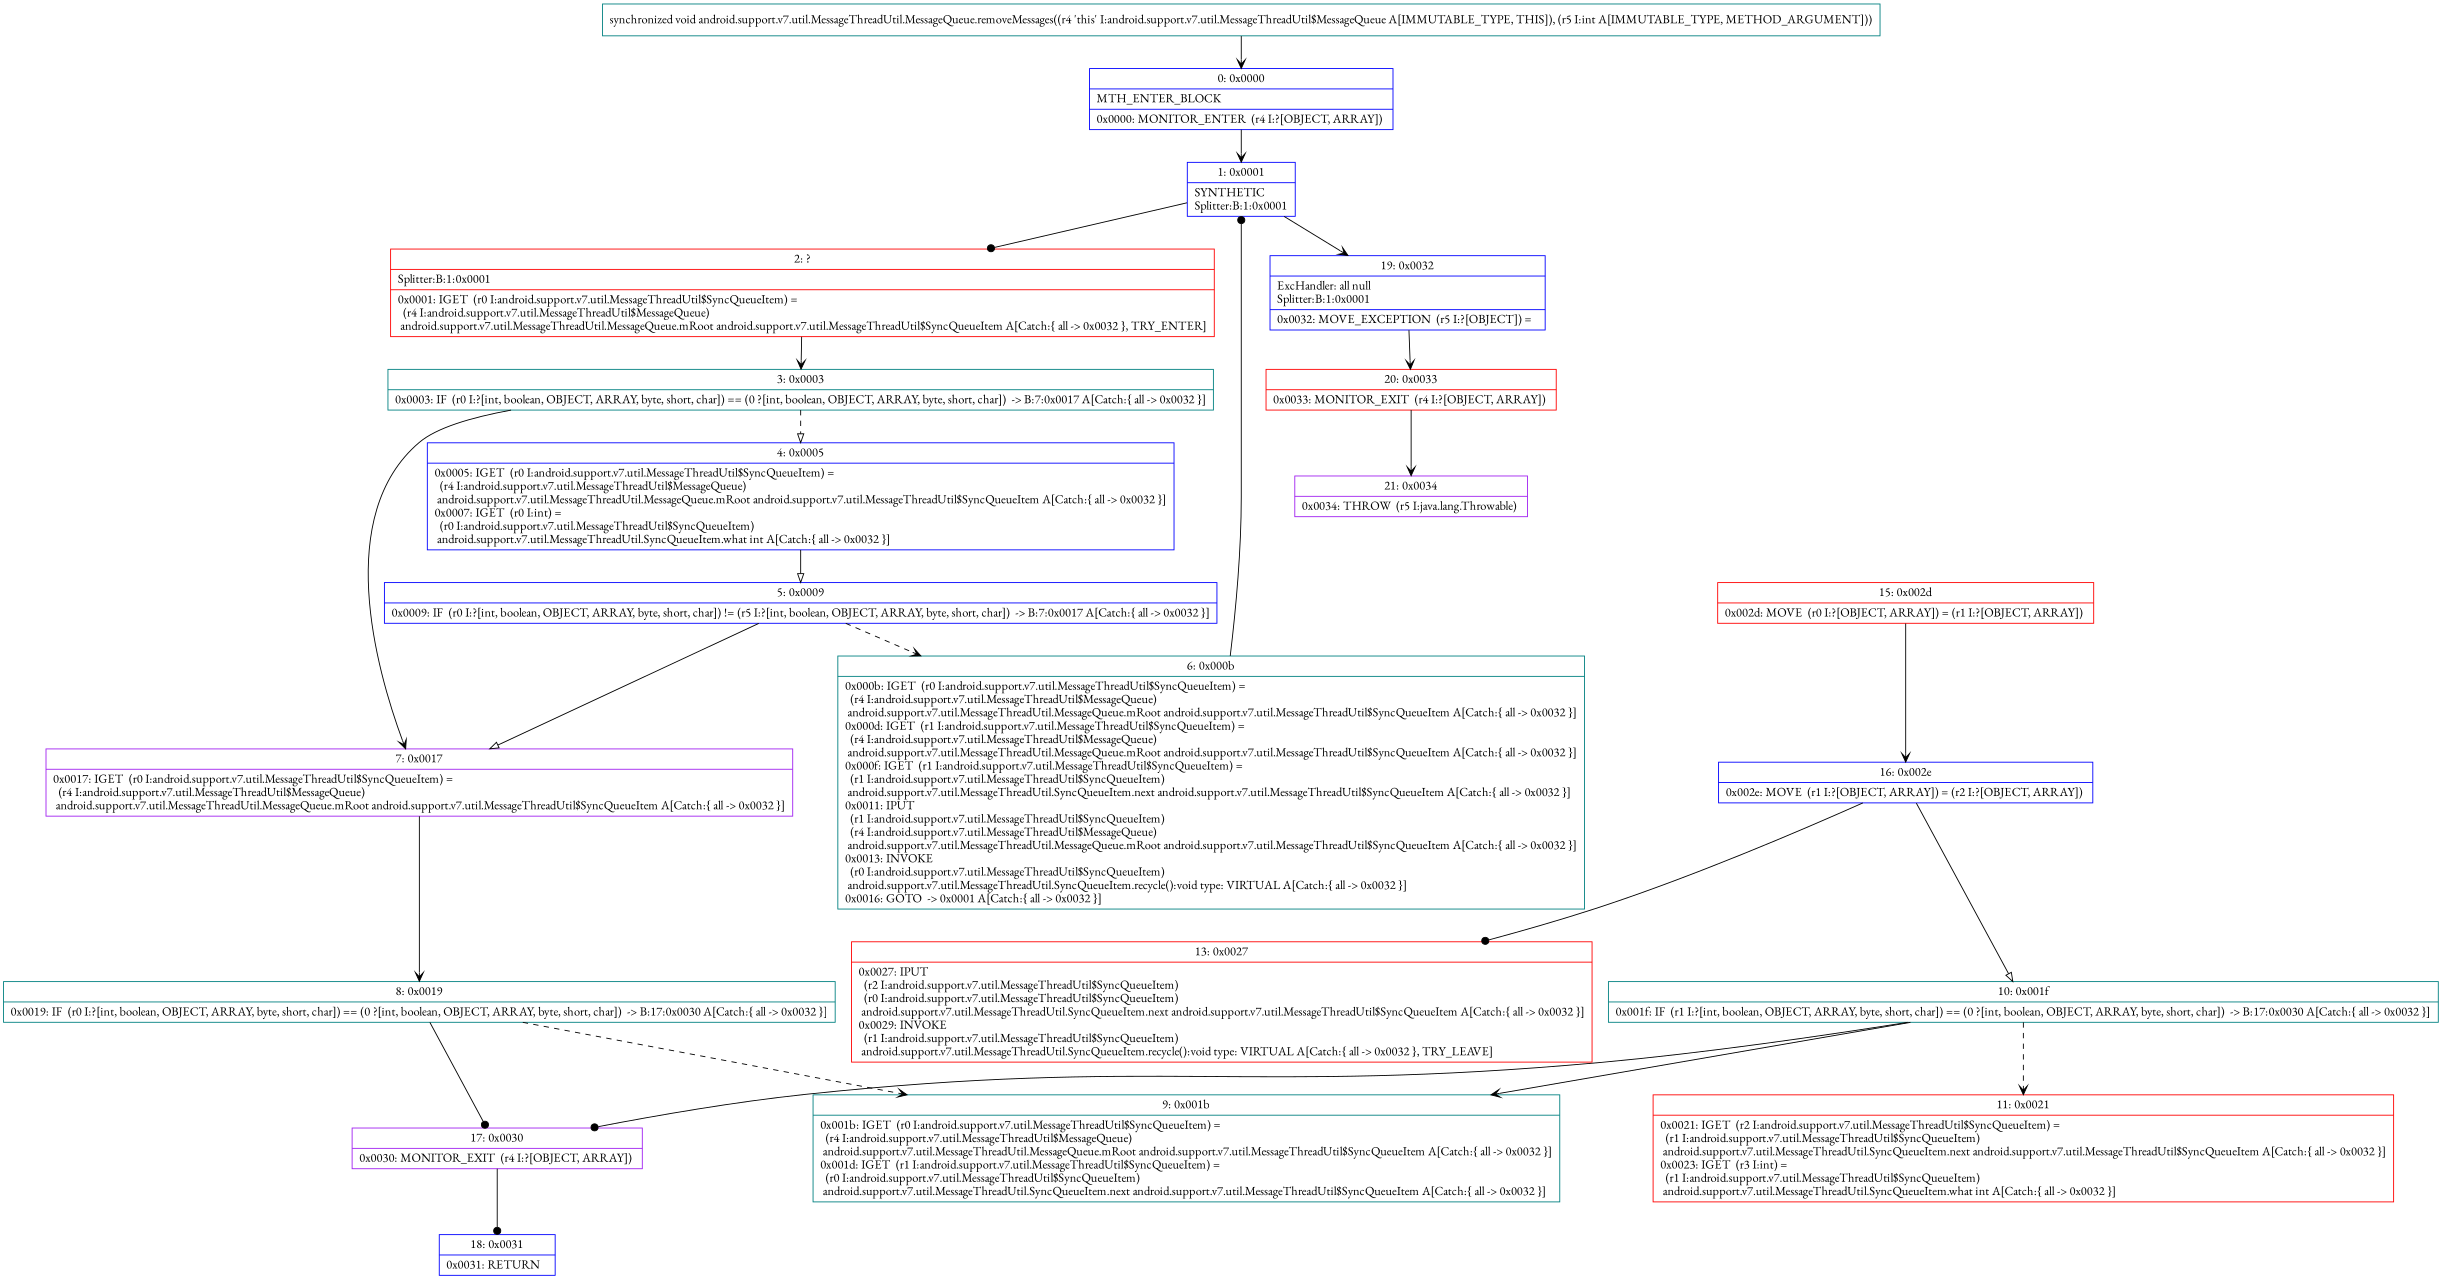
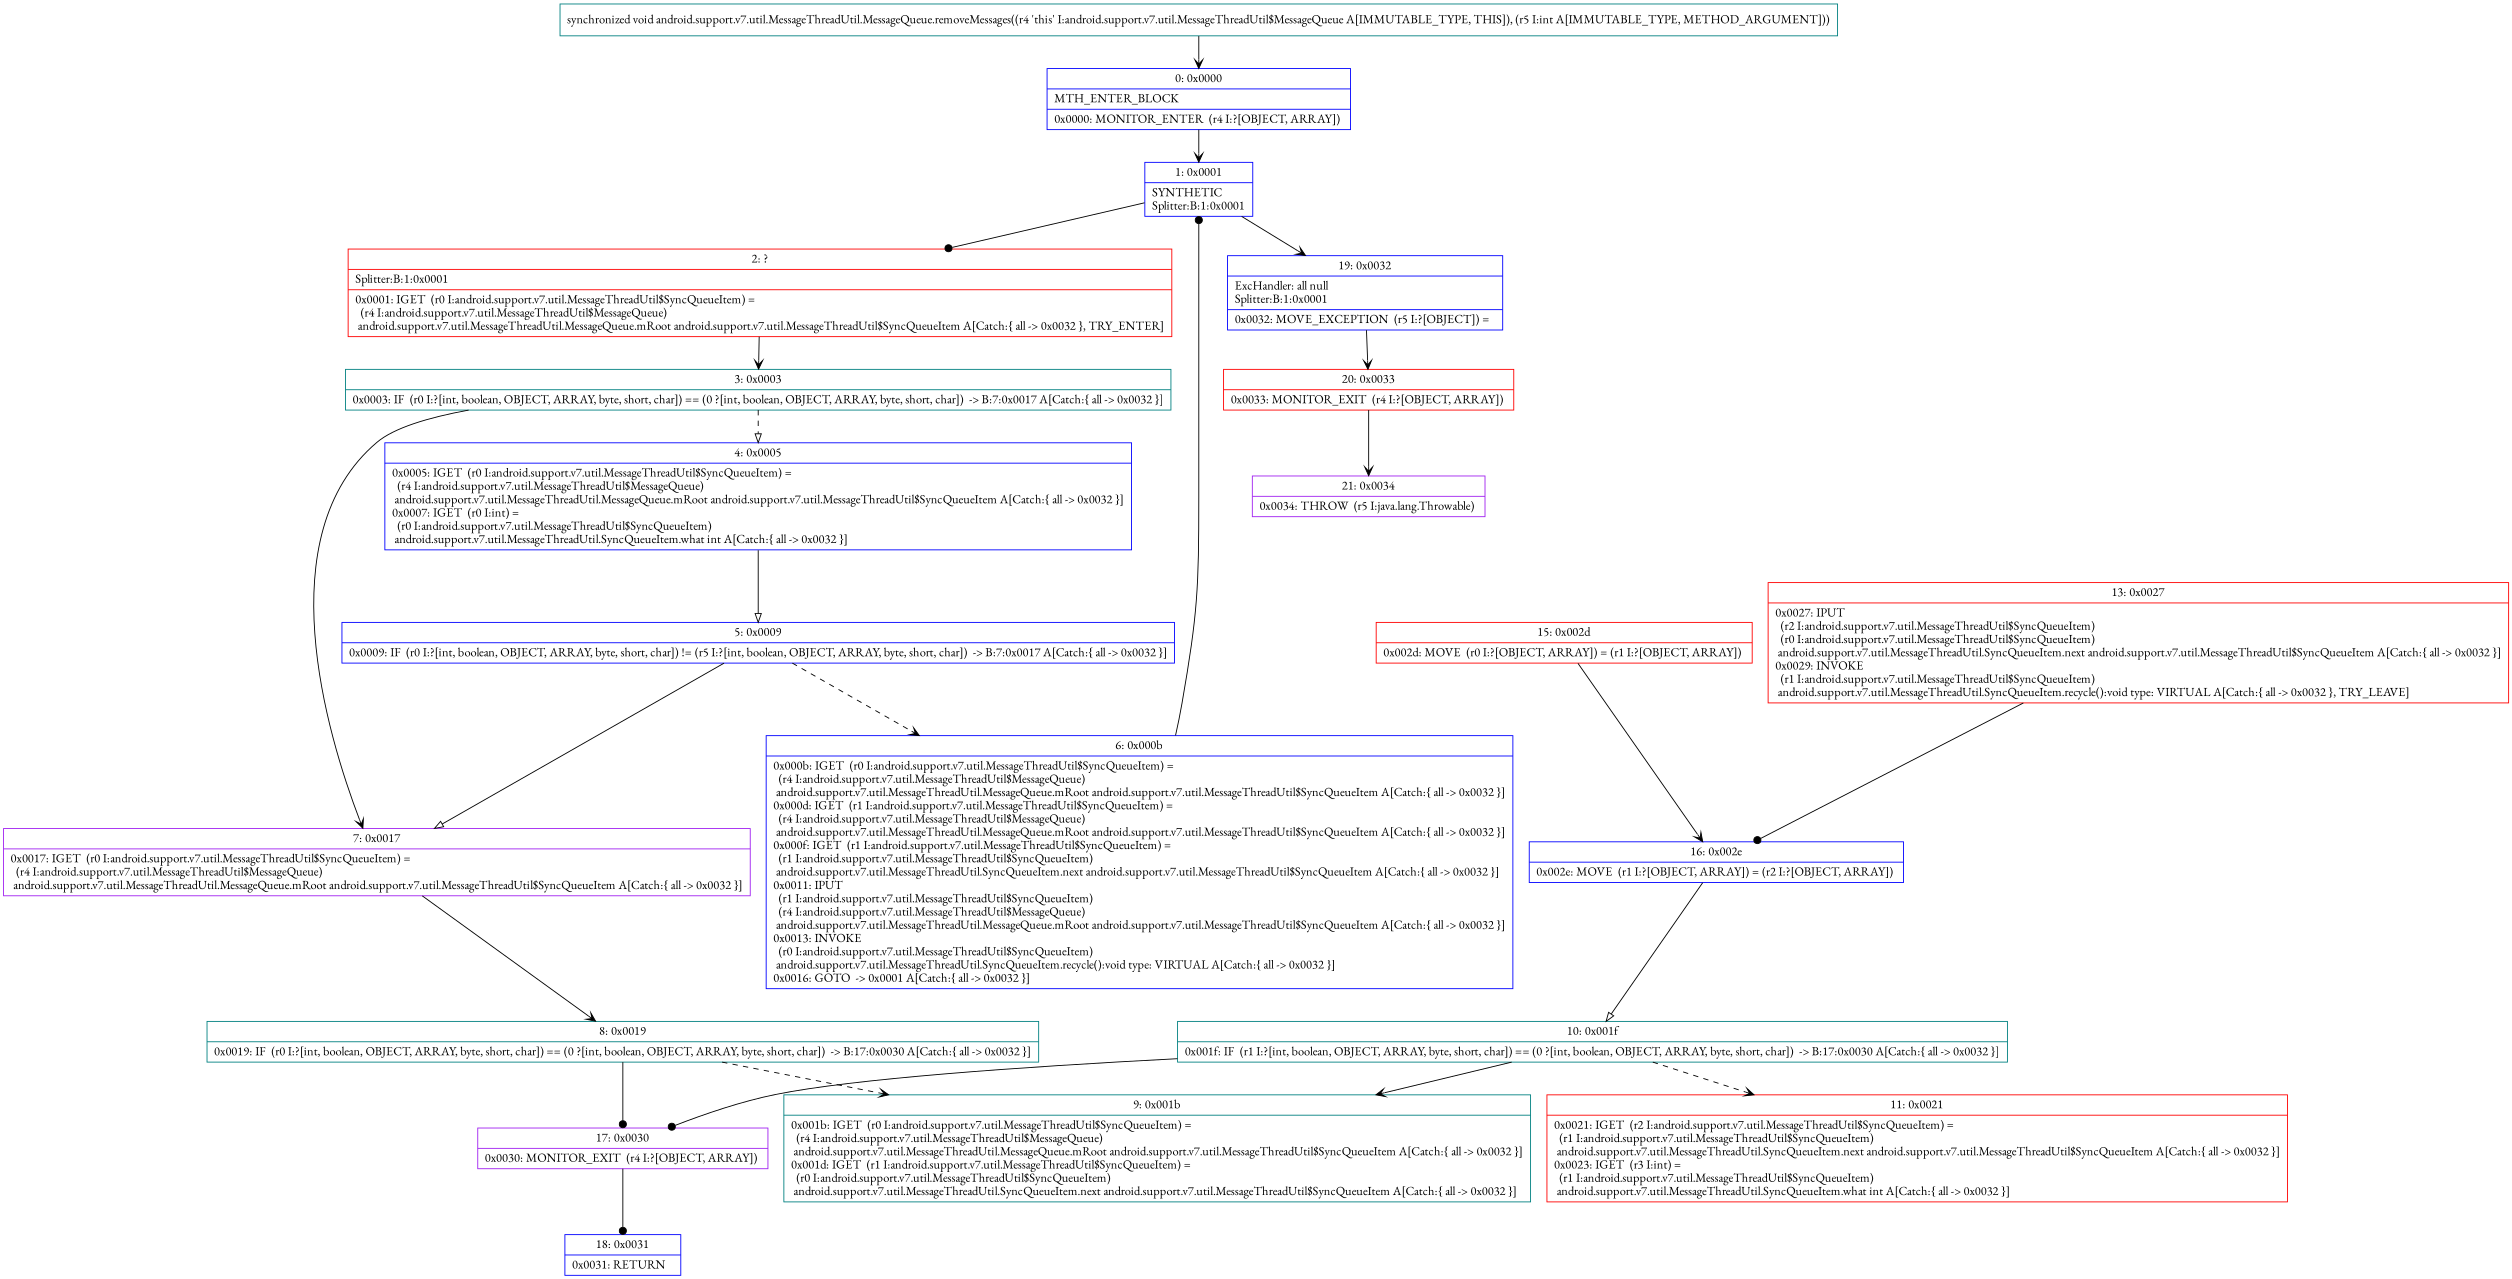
node "6: 0x000b": color teal -> blue
edge "16: 0x002e" -> "13: 0x0027": reversed
